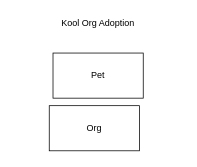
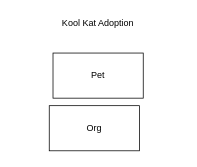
node "Kool Org Adoption": label "Kool Org Adoption" -> "Kool Kat Adoption"
